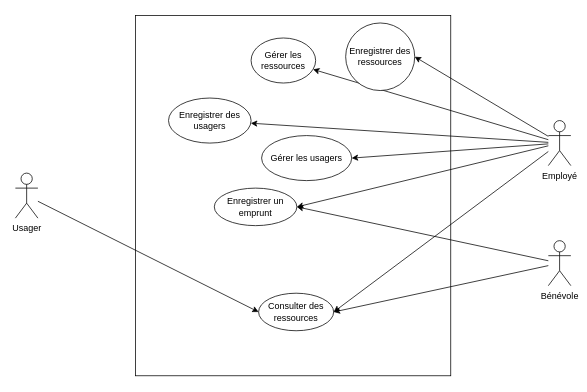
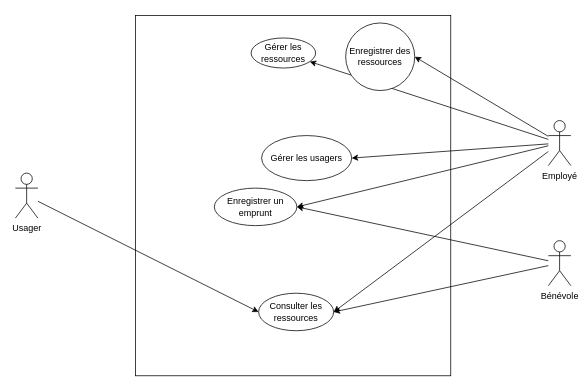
node "Gérer les ressources": size 65x45 -> 65x30
node "Enregistrer des usagers": removed
edge "Employé" -> "Enregistrer des usagers": removed
node "Consulter des ressources": label "Consulter des ressources" -> "Consulter les ressources"
